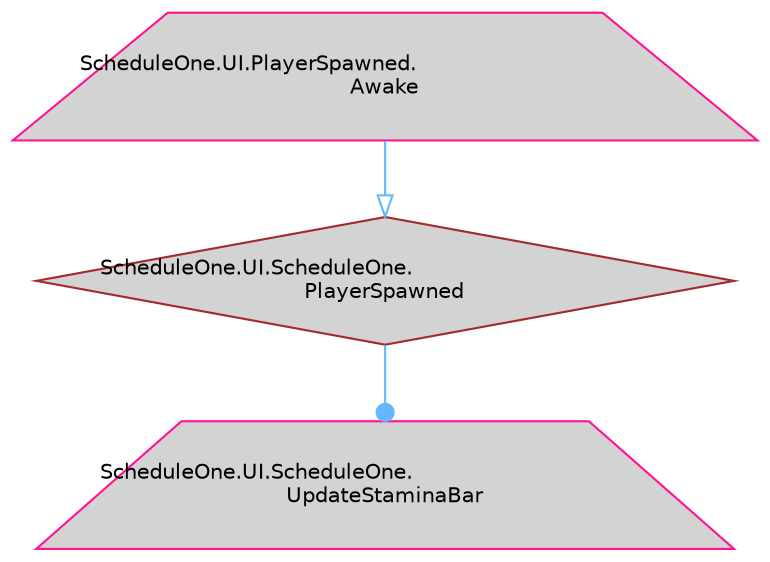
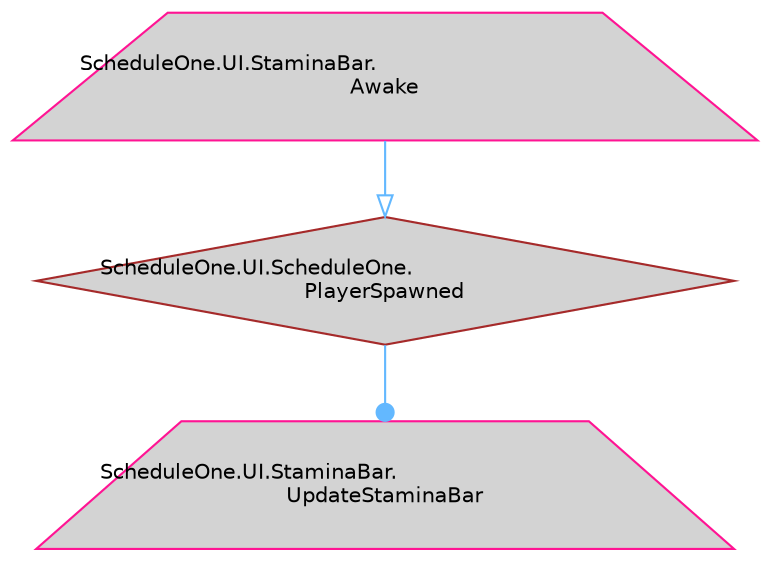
node "ScheduleOne.UI.PlayerSpawned. Awake": label "ScheduleOne.UI.PlayerSpawned. Awake" -> "ScheduleOne.UI.StaminaBar. Awake"
node "ScheduleOne.UI.ScheduleOne. UpdateStaminaBar": label "ScheduleOne.UI.ScheduleOne. UpdateStaminaBar" -> "ScheduleOne.UI.StaminaBar. UpdateStaminaBar"
